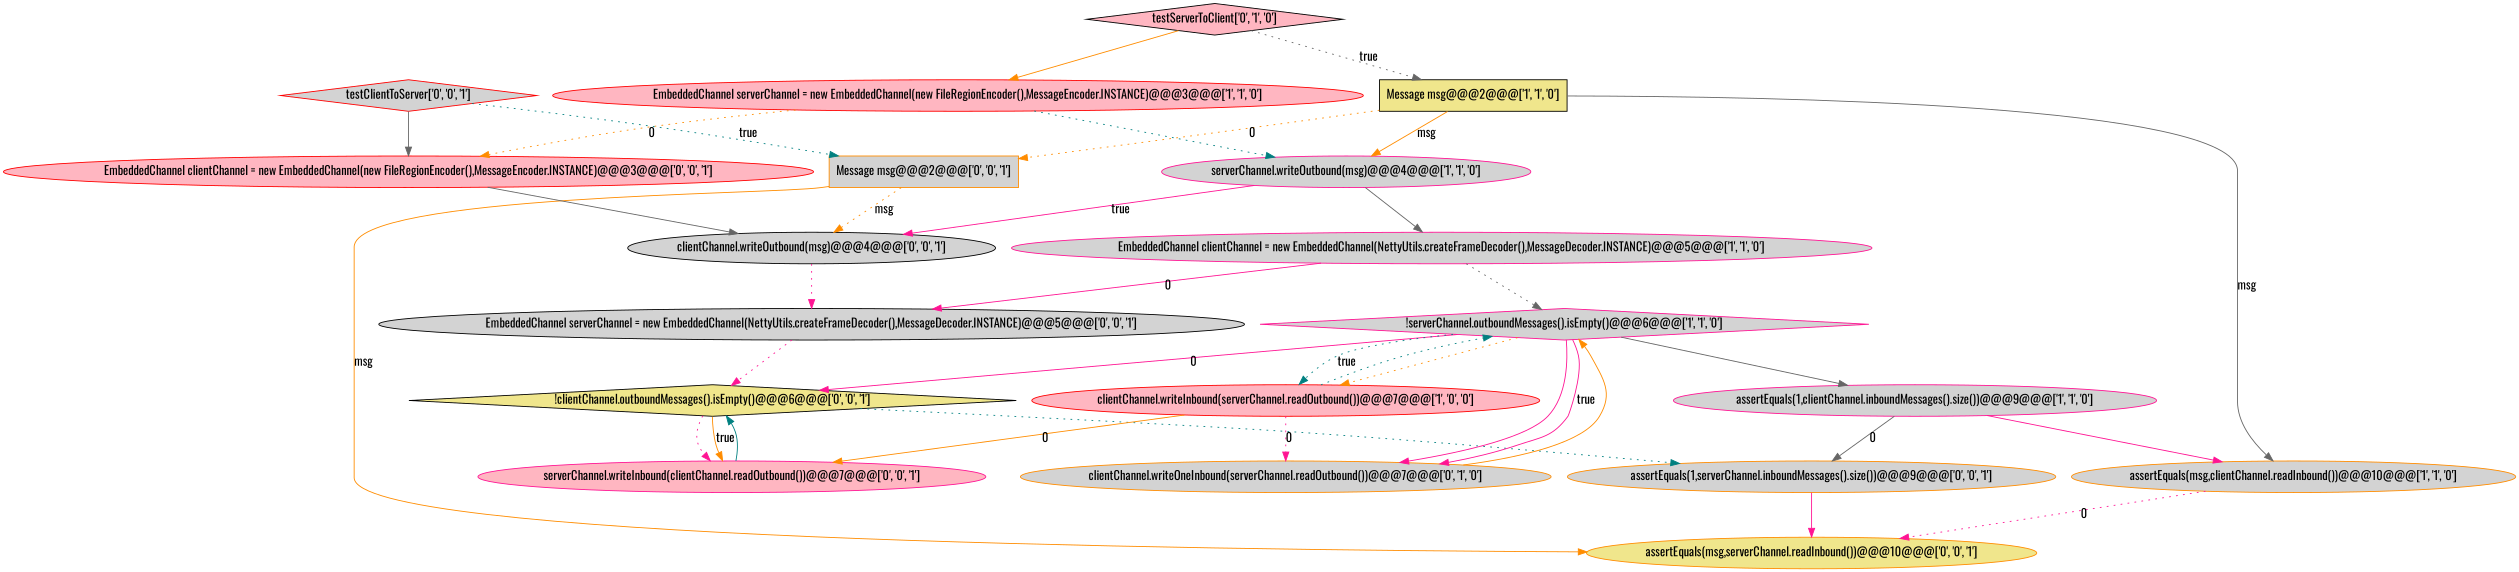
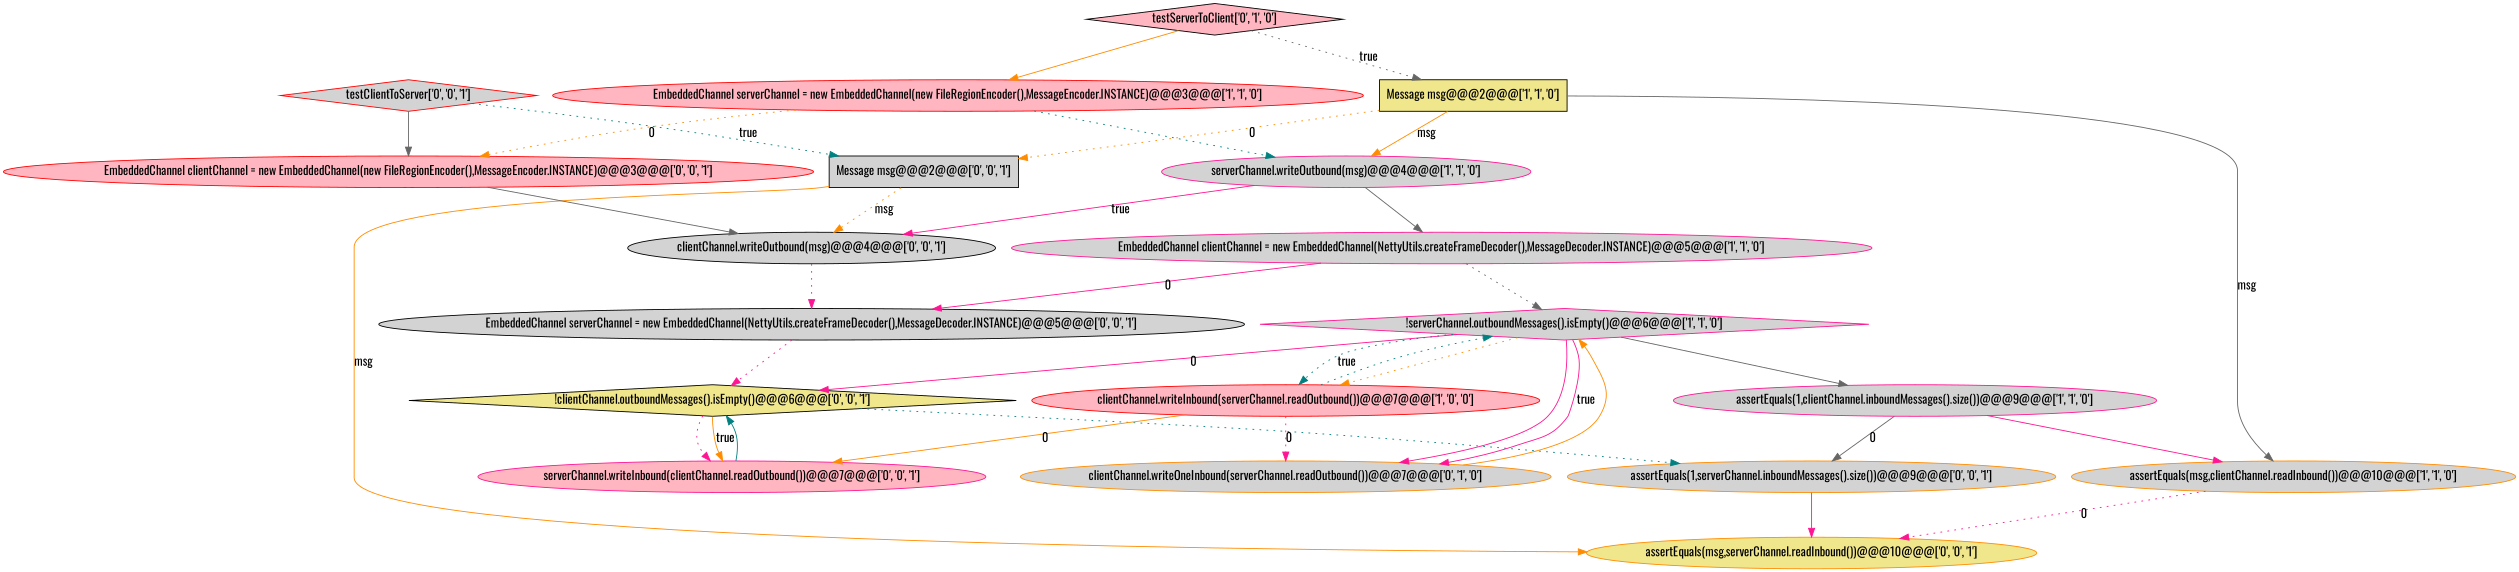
node "Message msg@@@2@@@['0', '0', '1']": color darkorange -> black
